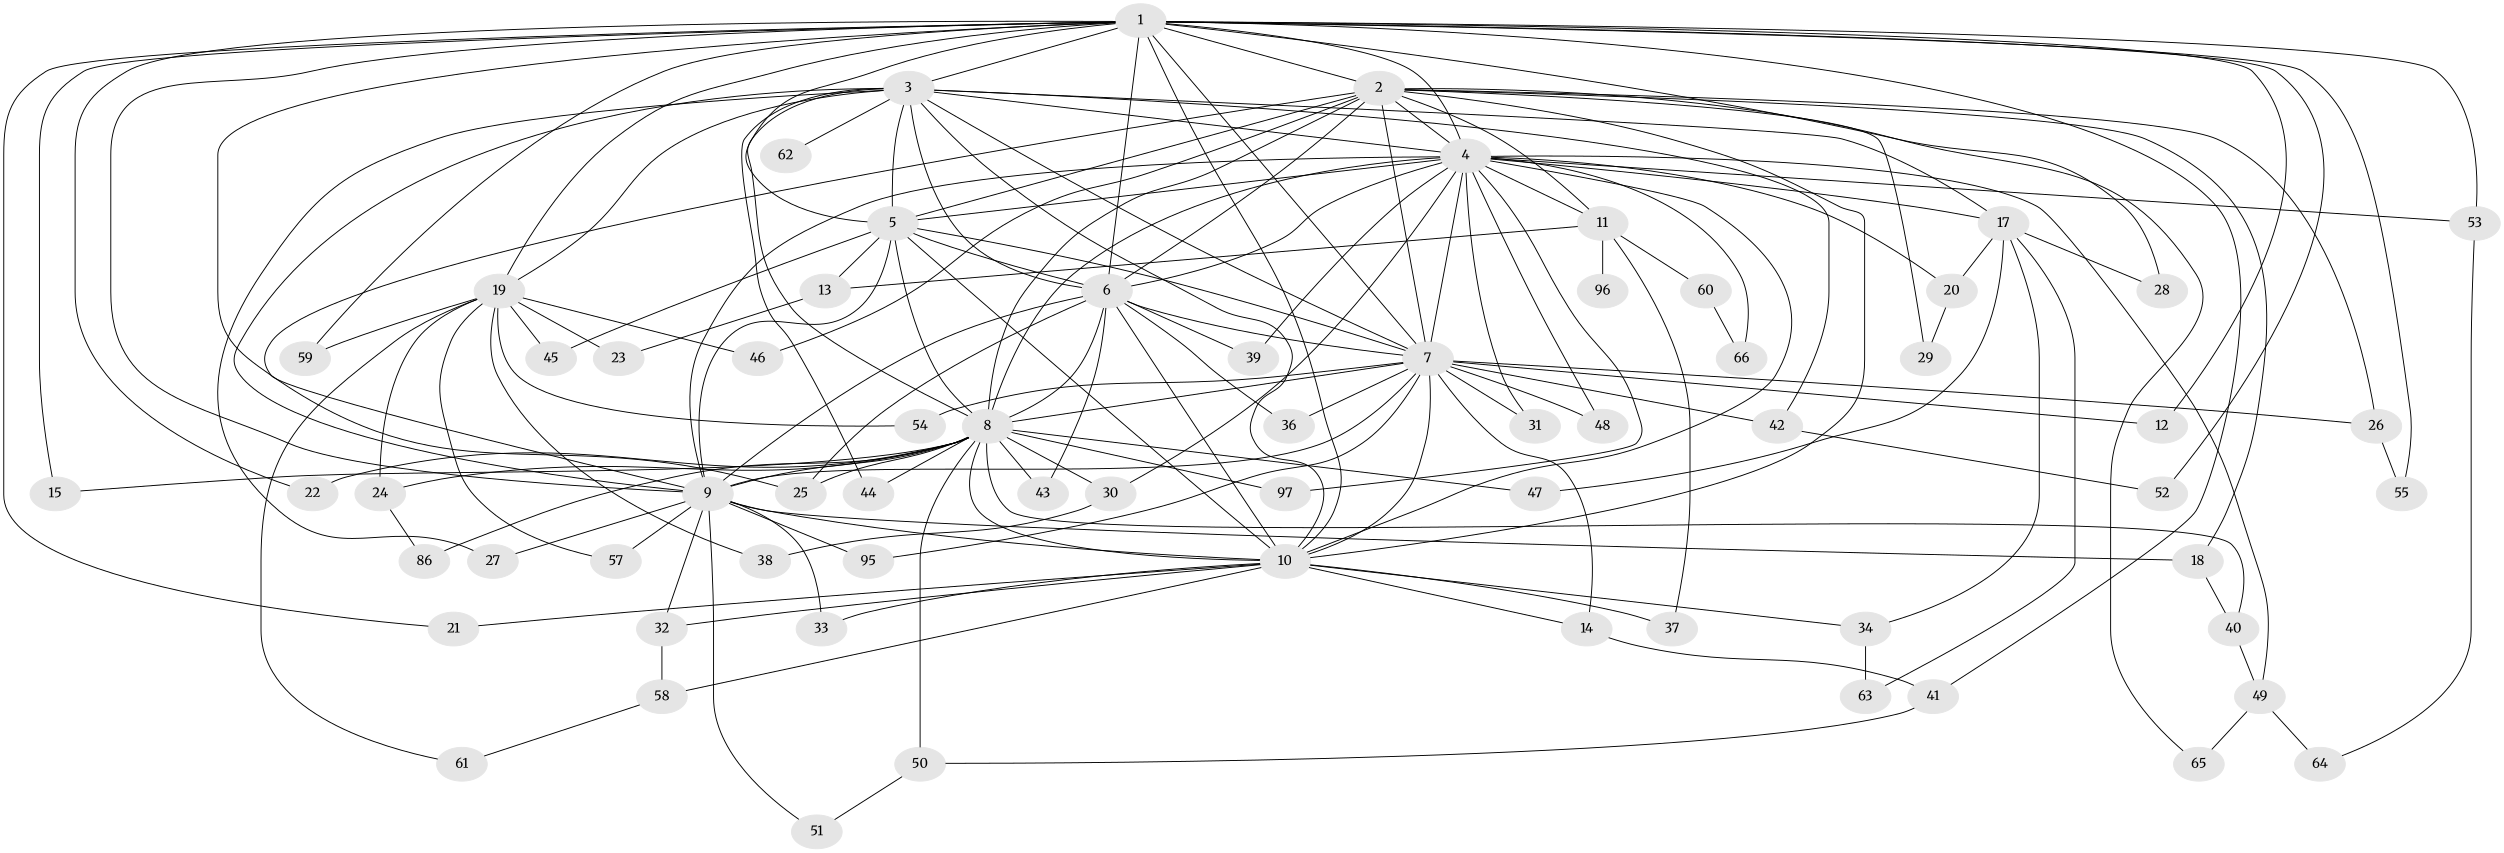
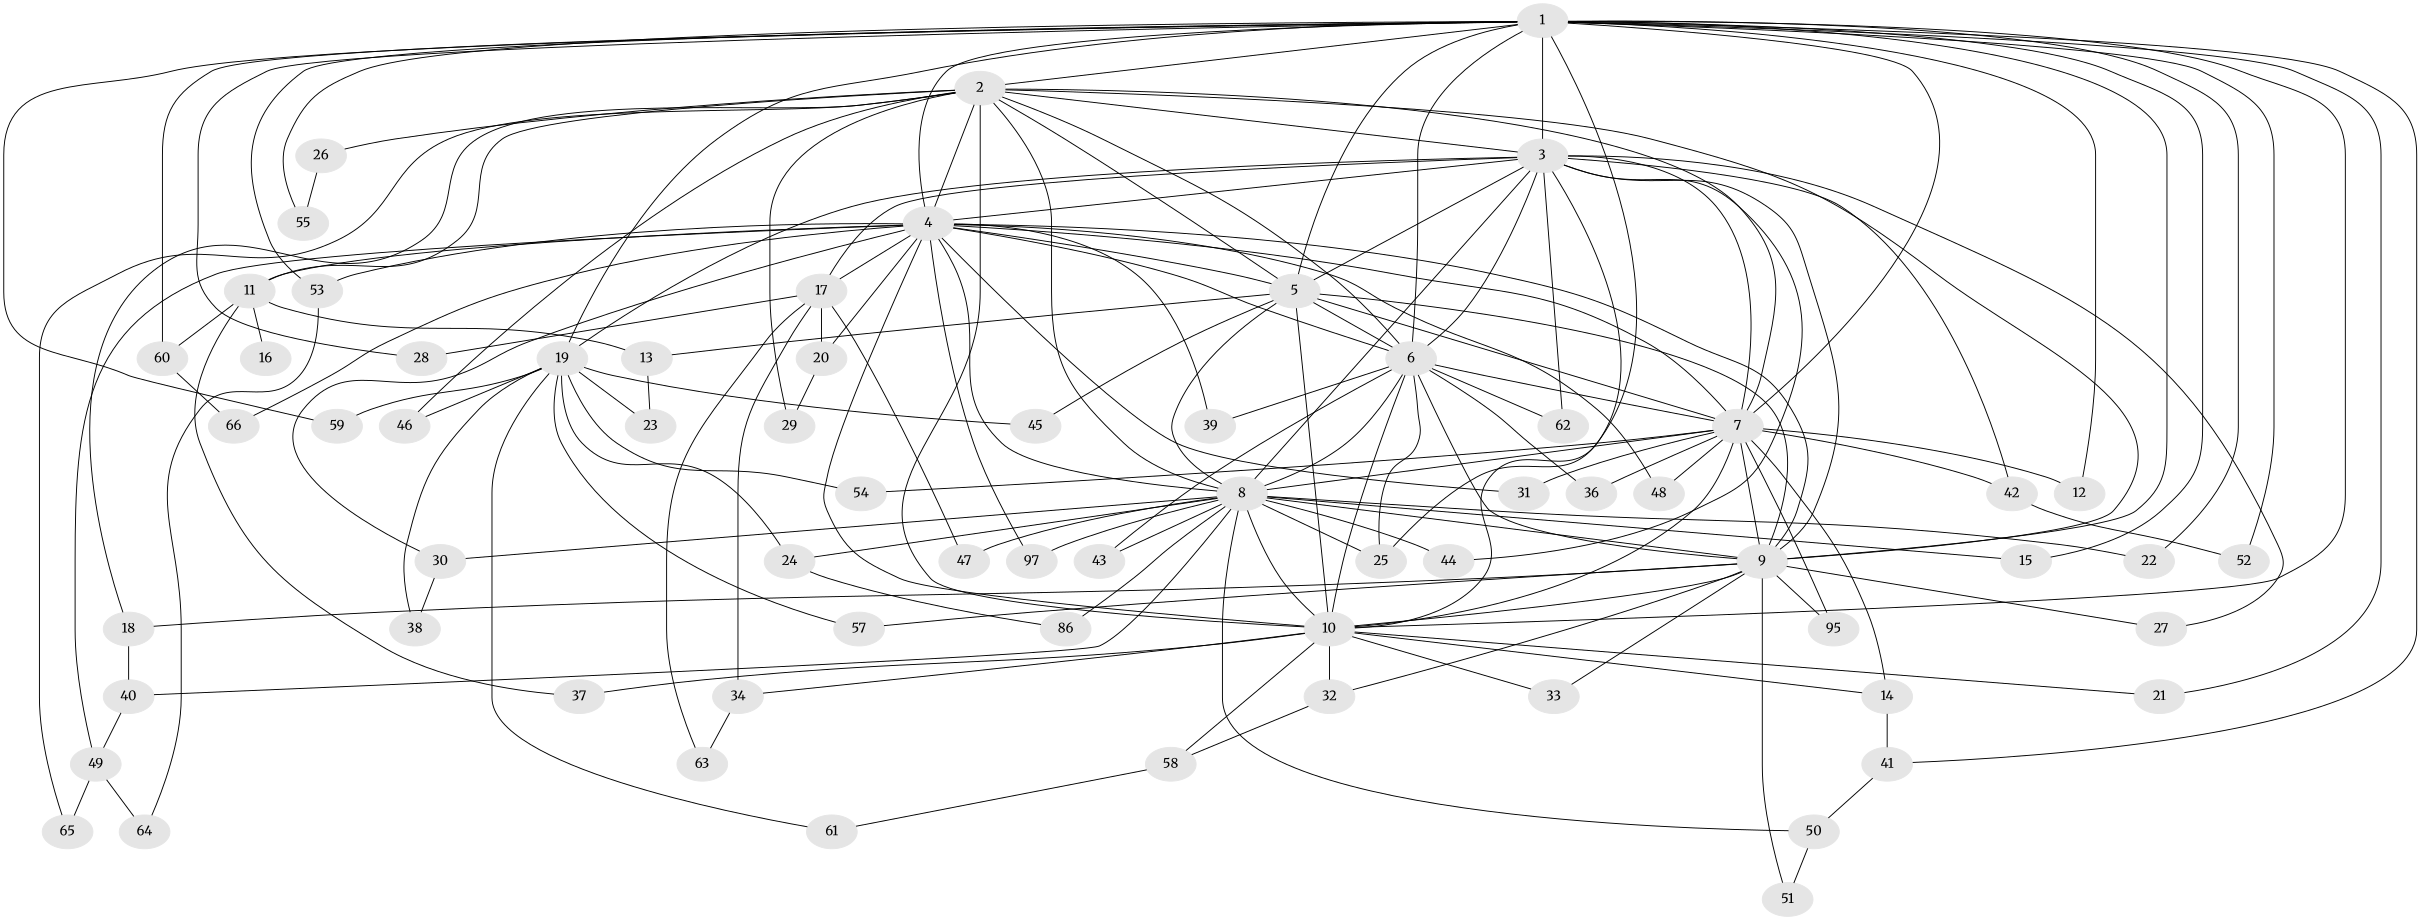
edge "1" -- "60": added
edge "2" -- "3": added
node "96": label "96" -> "16"
edge "7" -- "26": removed
edge "6" -- "62": added
